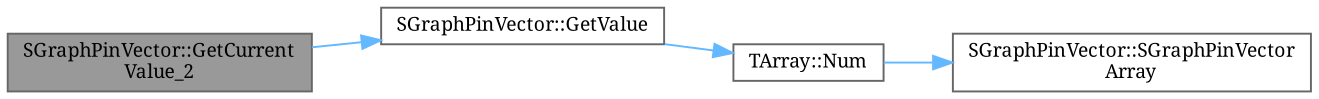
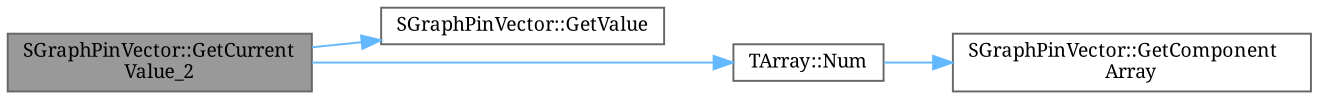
edge "SGraphPinVector::GetValue" -> "TArray::Num": now "SGraphPinVector::GetCurrent Value_2" -> "TArray::Num"
node "SGraphPinVector::SGraphPinVector Array": label "SGraphPinVector::SGraphPinVector Array" -> "SGraphPinVector::GetComponent Array"
